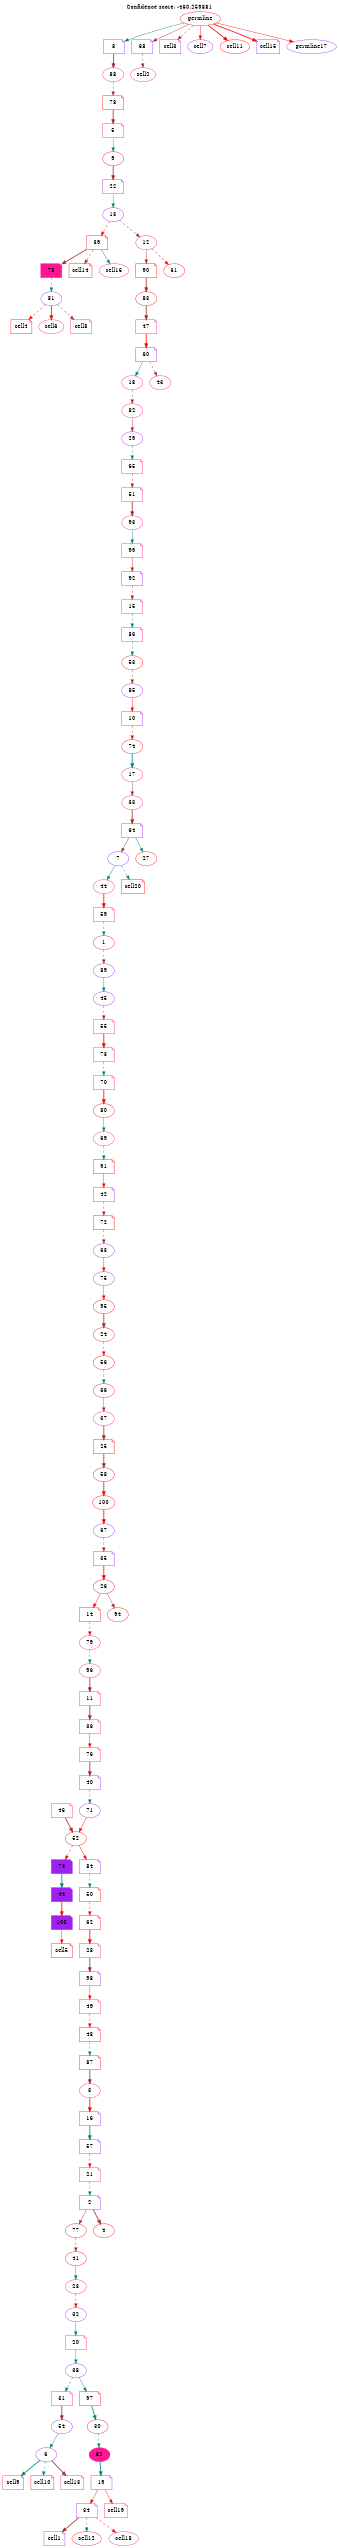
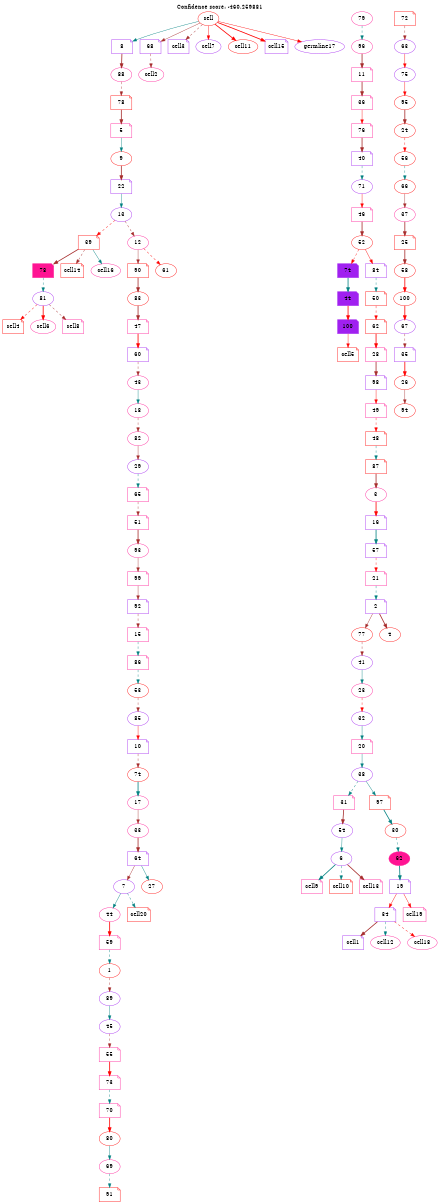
node "germline": label "germline" -> "cell"
edge "60" -> "18": now "43" -> "18"
edge "93" -> "99": color teal -> brown
node "42": removed
node "14": removed
edge "71" -> "52": now "71" -> "46"
node "41": color red -> purple
node "cell12": color red -> deeppink
